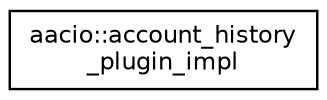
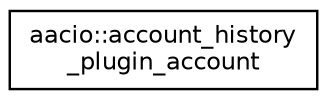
node "aacio::account_history _plugin_impl": label "aacio::account_history _plugin_impl" -> "aacio::account_history _plugin_account"
